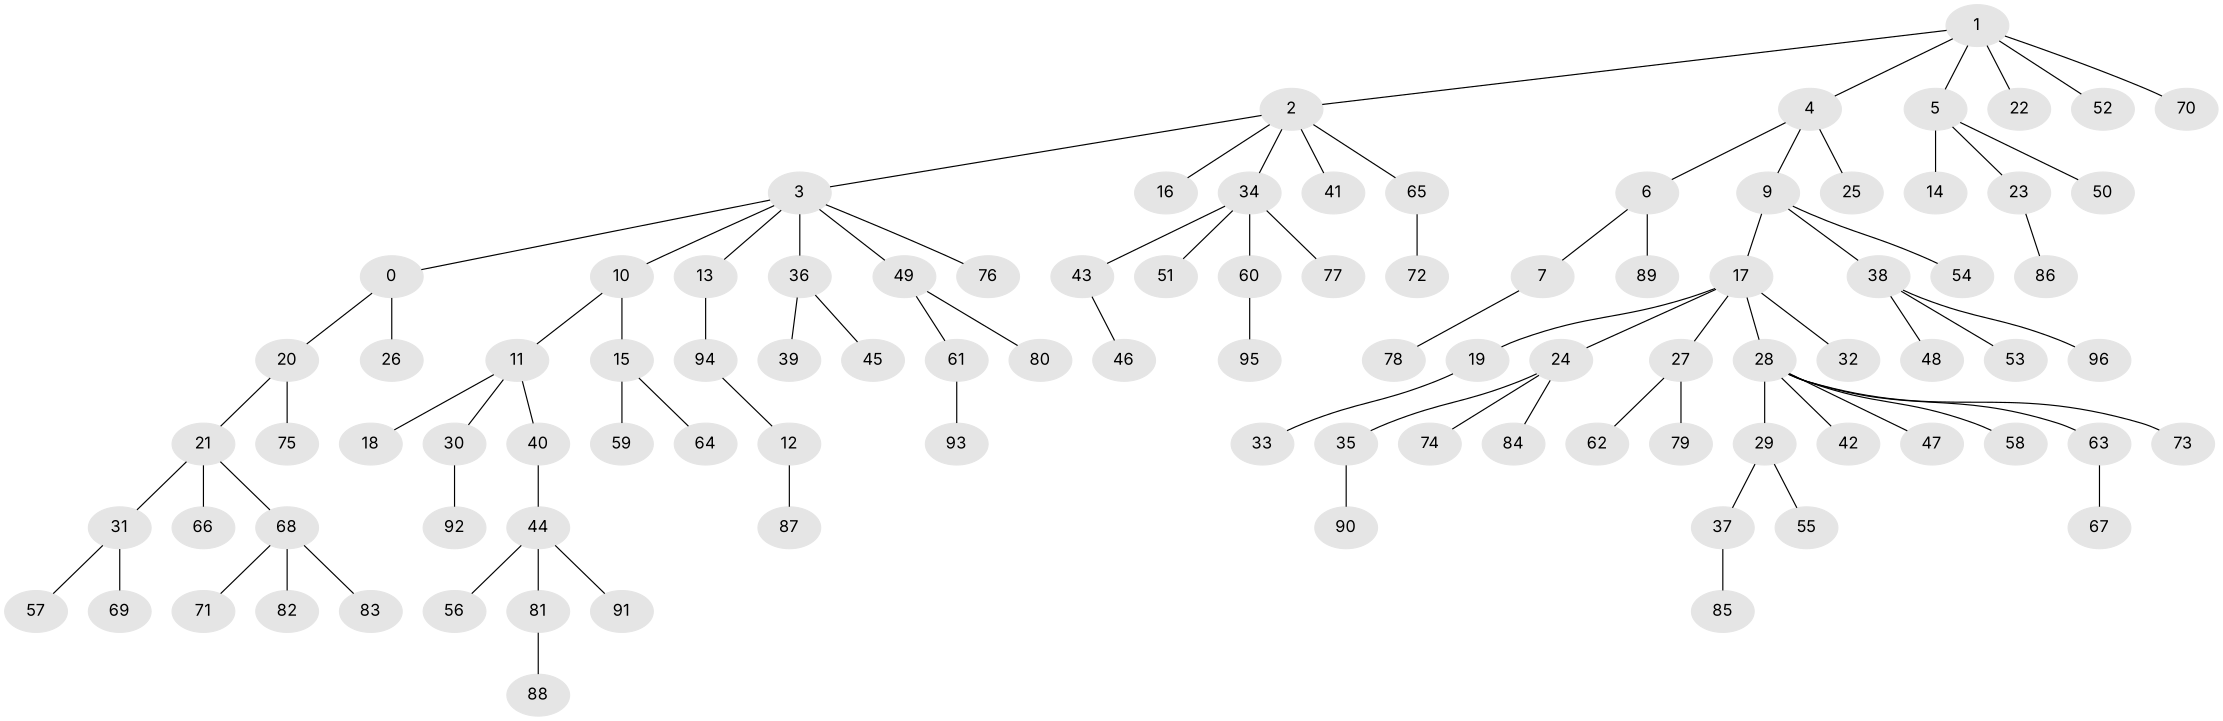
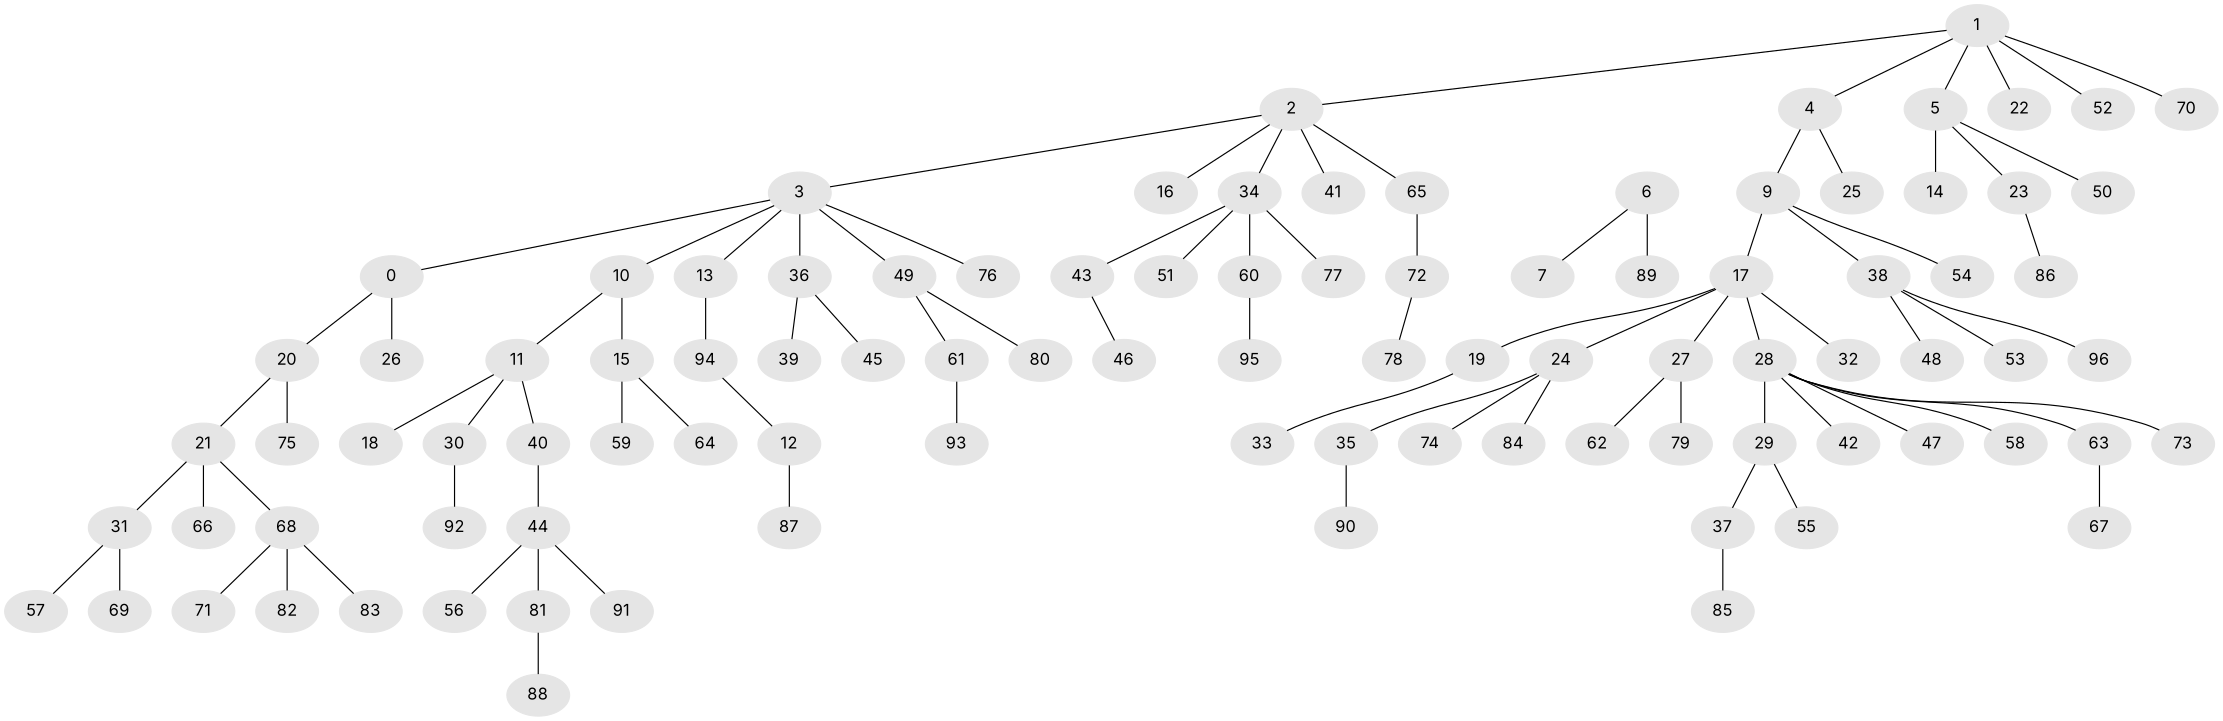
edge "4" -- "6": removed
edge "7" -- "78": now "72" -- "78"
